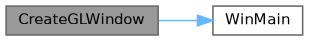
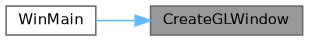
edge "CreateGLWindow" -> "WinMain": reversed
